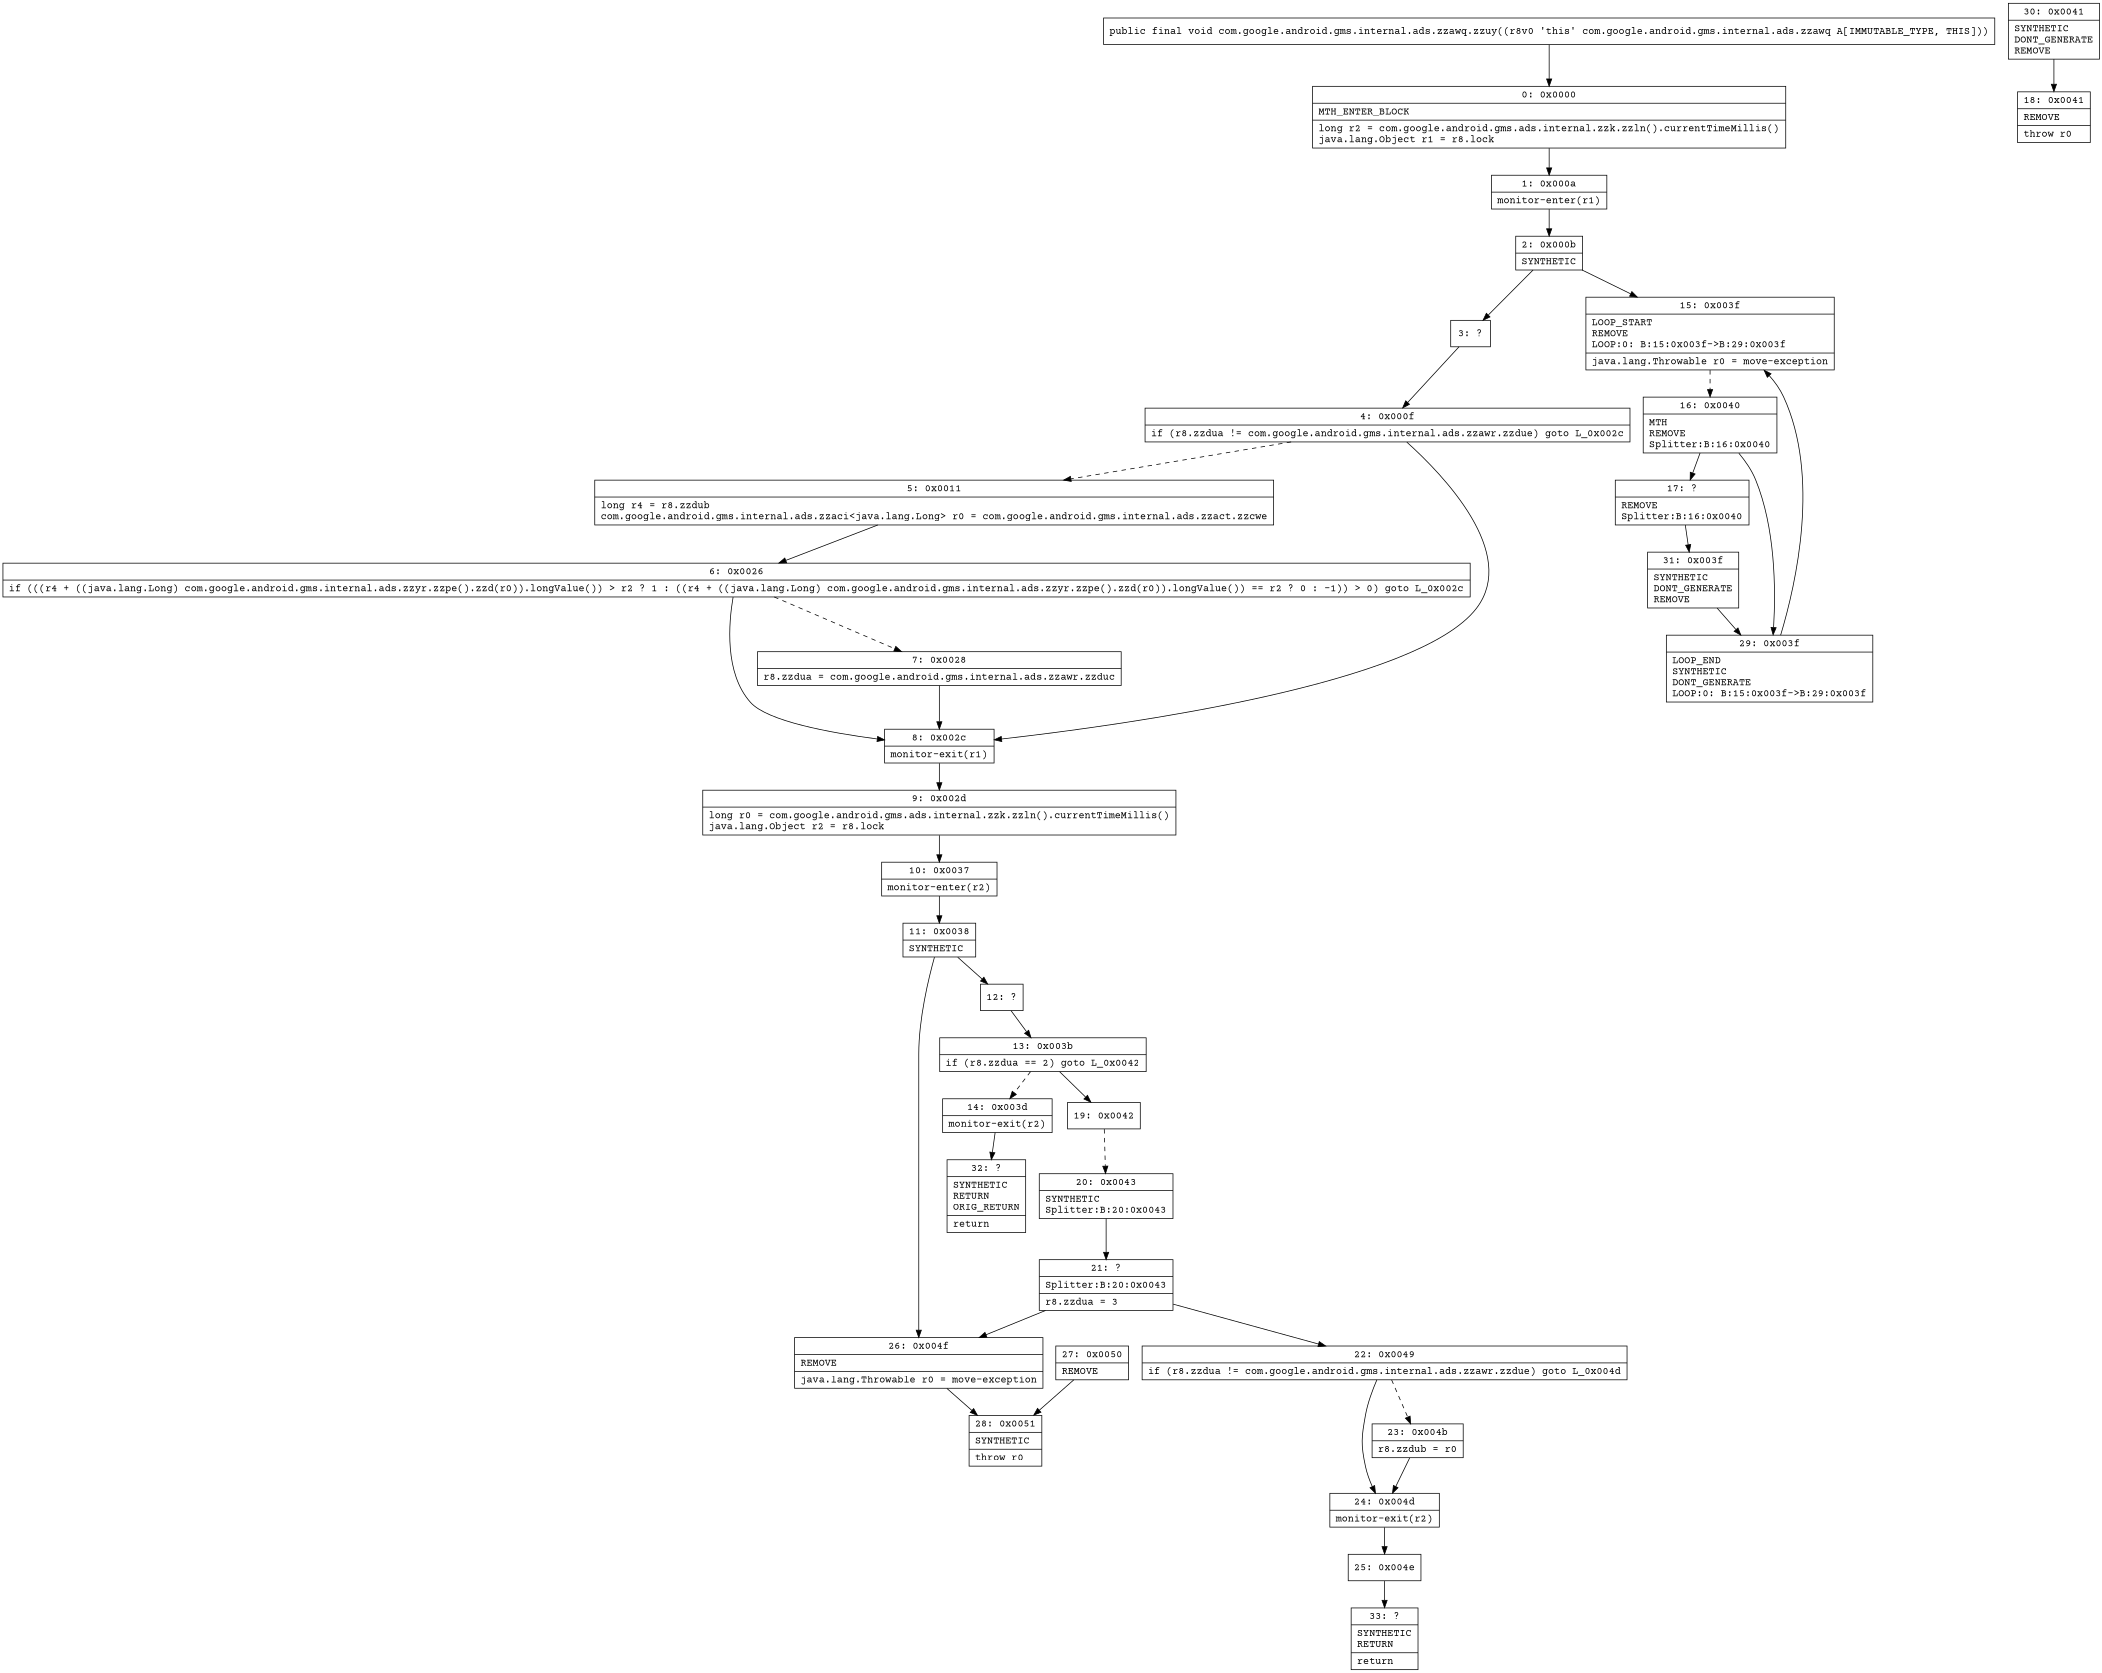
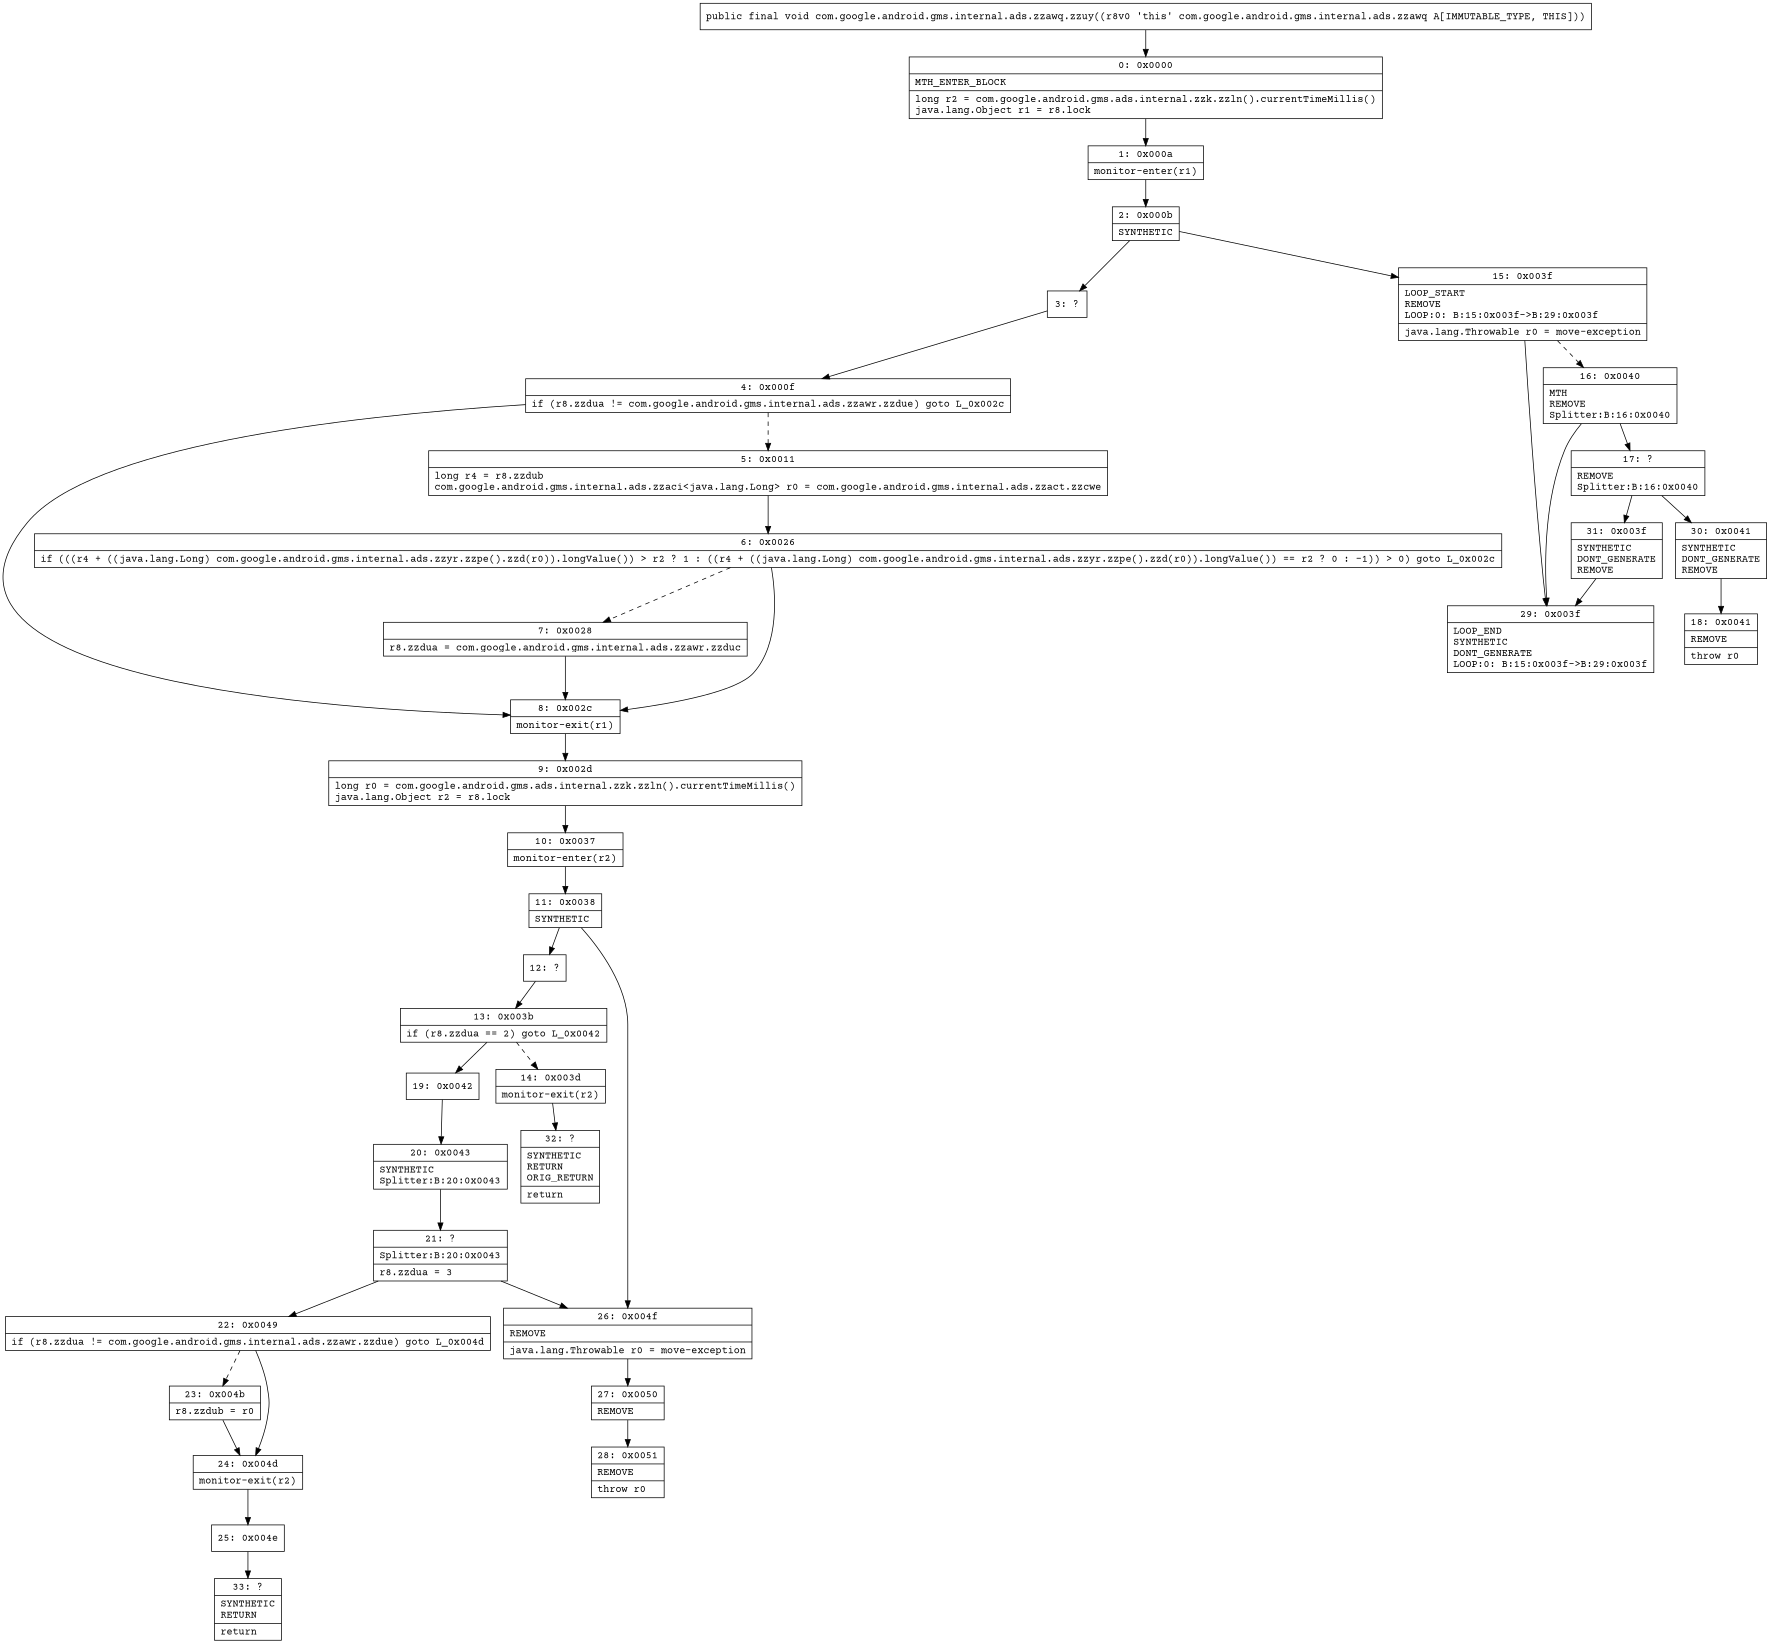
edge "29: 0x003f" -> "15: 0x003f": reversed
edge "17: ?" -> "30: 0x0041": added
edge "19: 0x0042" -> "20: 0x0043": style dashed -> solid
edge "26: 0x004f" -> "28: 0x0051": now "26: 0x004f" -> "27: 0x0050"
node "28: 0x0051": text "SYNTHETIC" -> "REMOVE"
